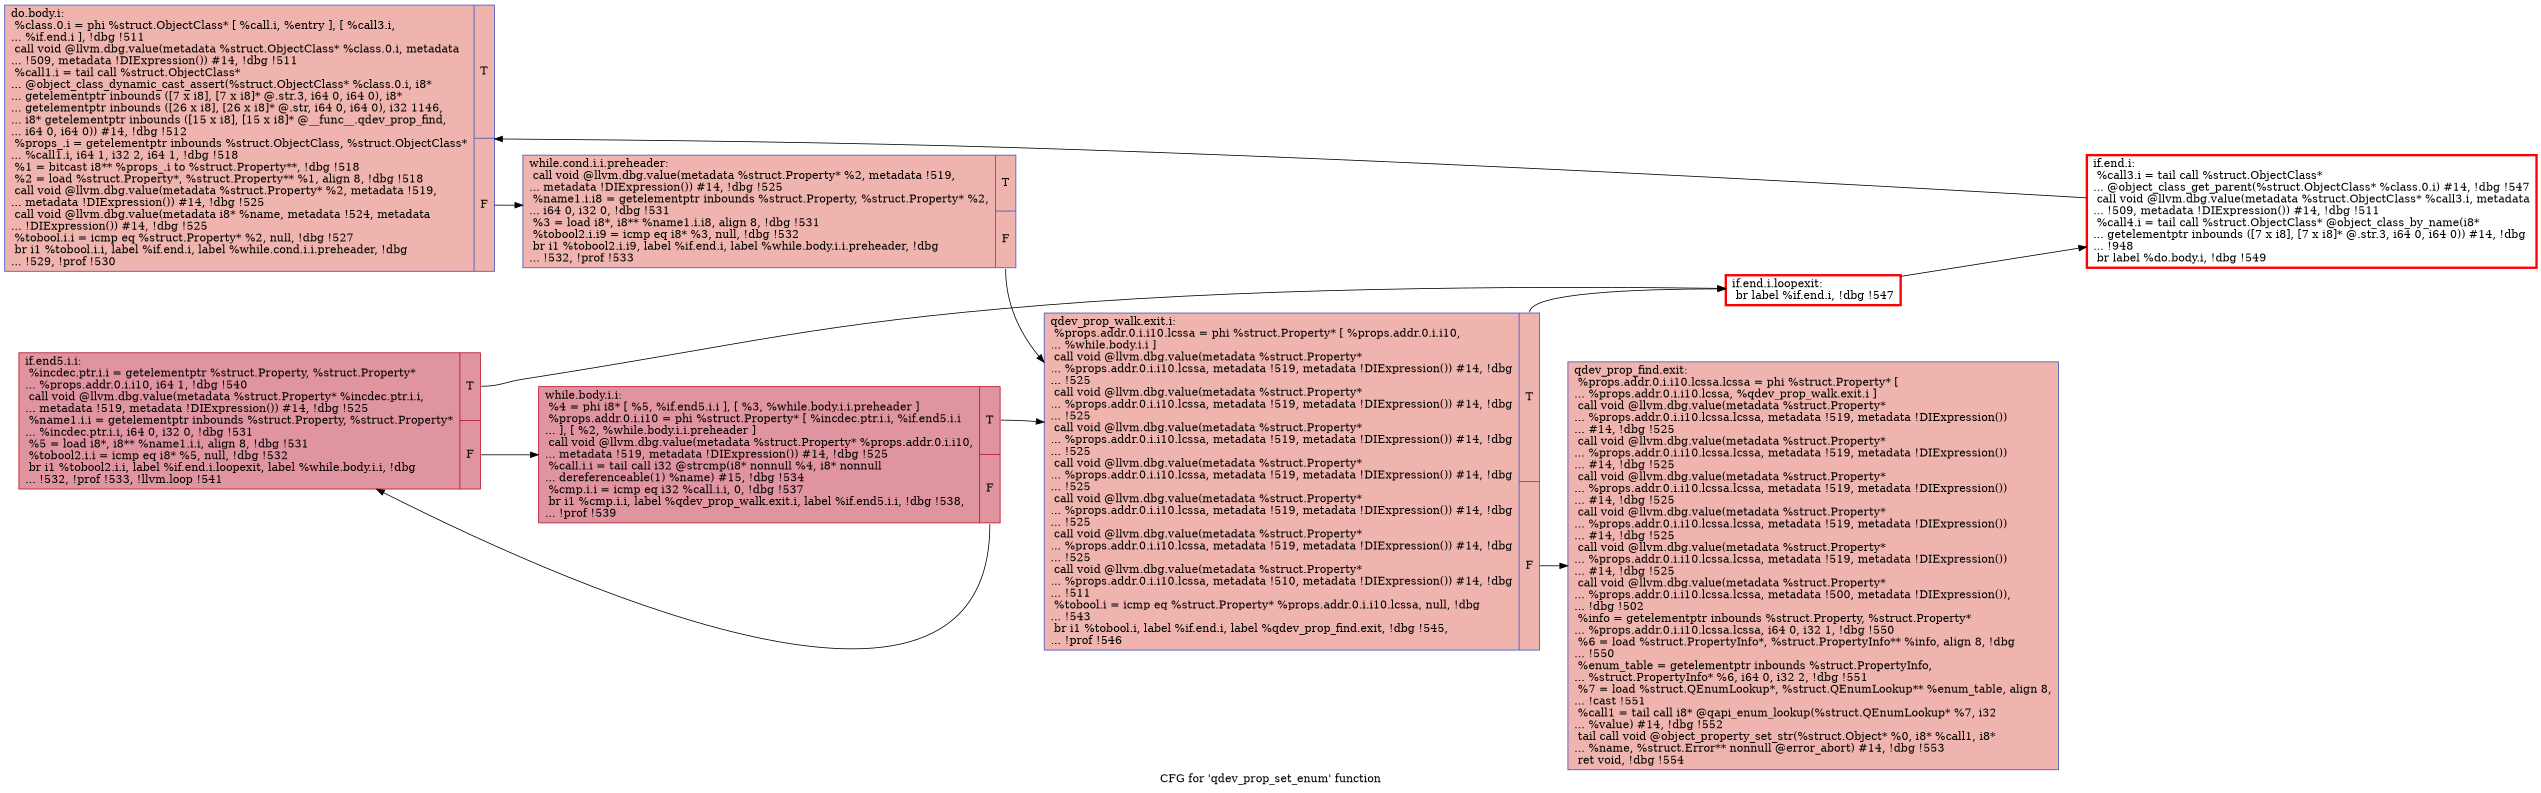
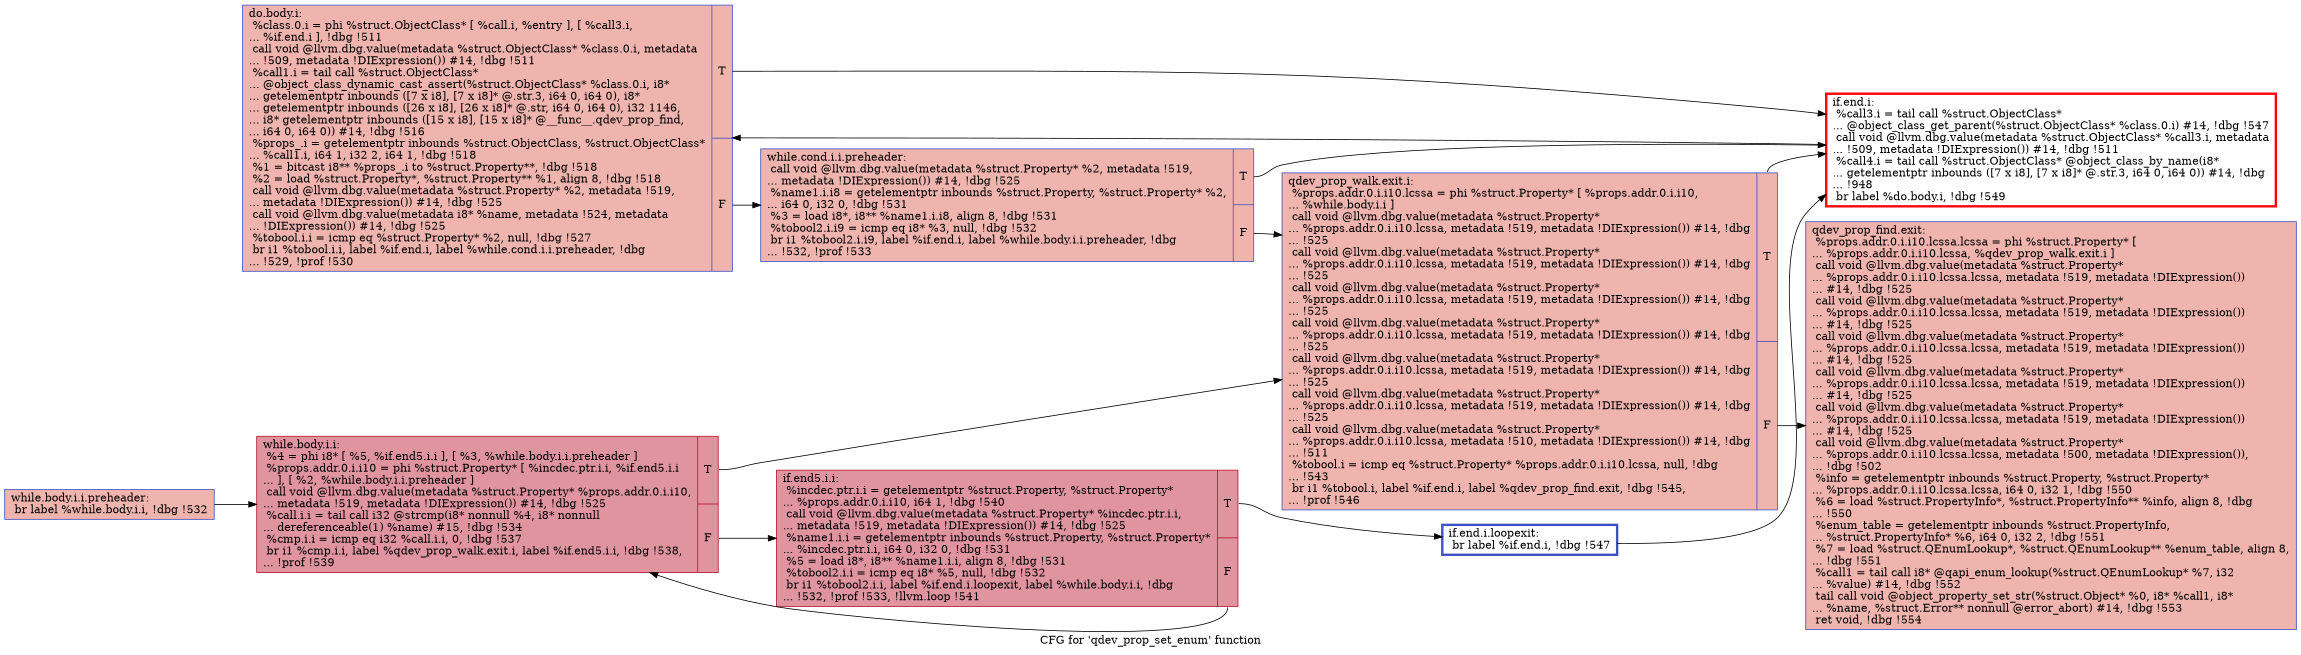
edge "do.body.i:" -> "if.end.i:": added
node "do.body.i:": text "... i64 0, i64 0)) #14, !dbg !512" -> "... i64 0, i64 0)) #14, !dbg !516"
edge "while.cond.i.i.preheader:" -> "if.end.i:": added
node "if.end.i.loopexit:": color red -> #3d50c3ff
edge "qdev_prop_walk.exit.i:" -> "if.end.i.loopexit:": now "qdev_prop_walk.exit.i:" -> "if.end.i:"
node "while.body.i.i.preheader:": added
node "qdev_prop_find.exit:": text "... !cast !551" -> "... !dbg !551"
